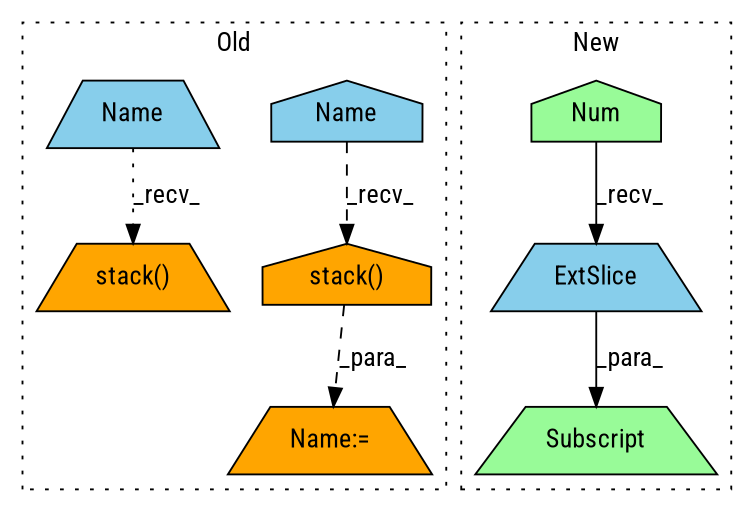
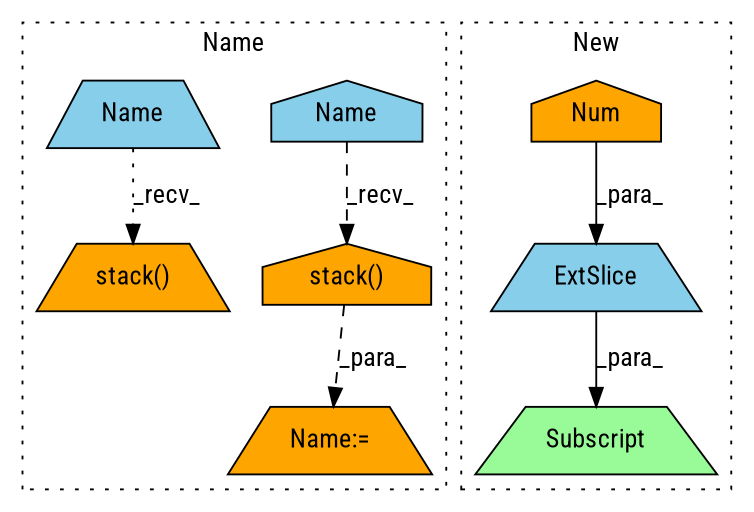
cluster "Old": label "Old" -> "Name"
node "Num": fillcolor palegreen -> orange
edge "Num" -> "ExtSlice": label "_recv_" -> "_para_"
